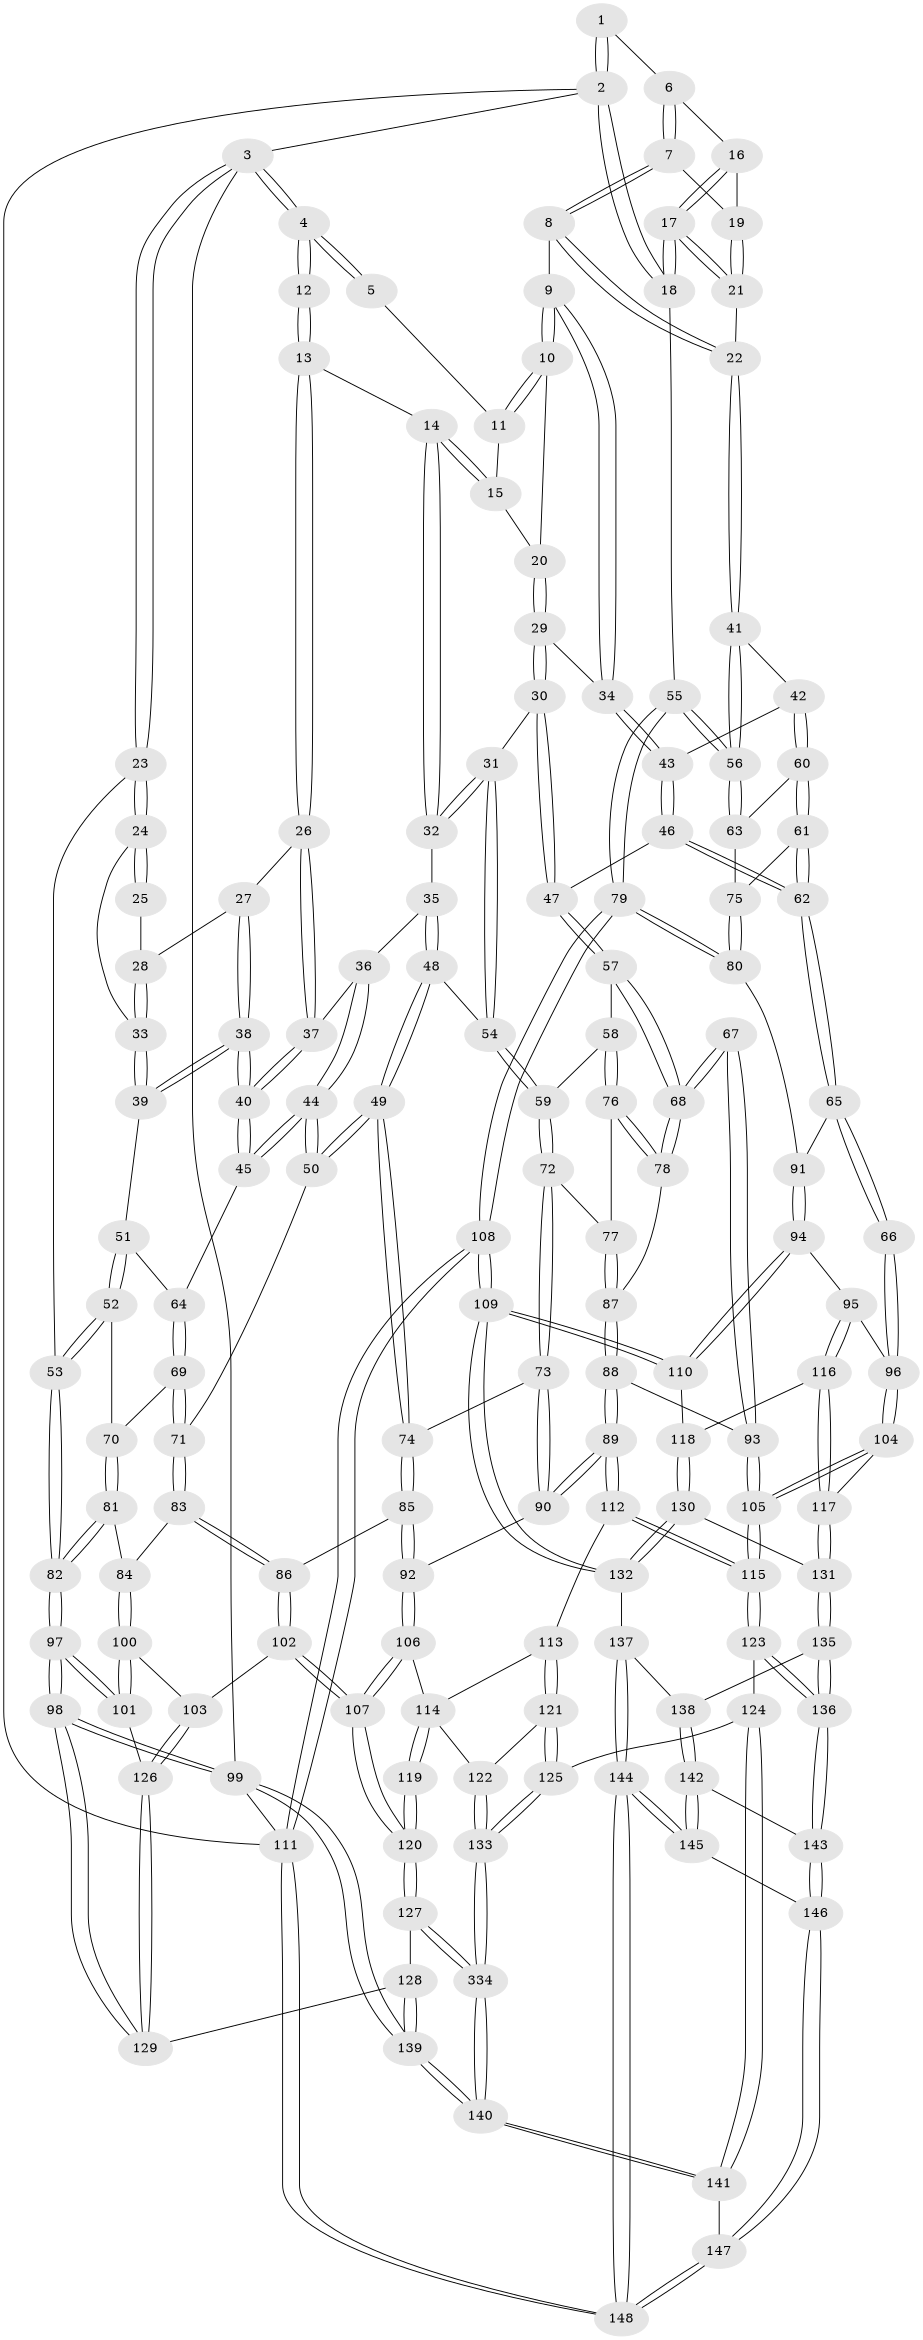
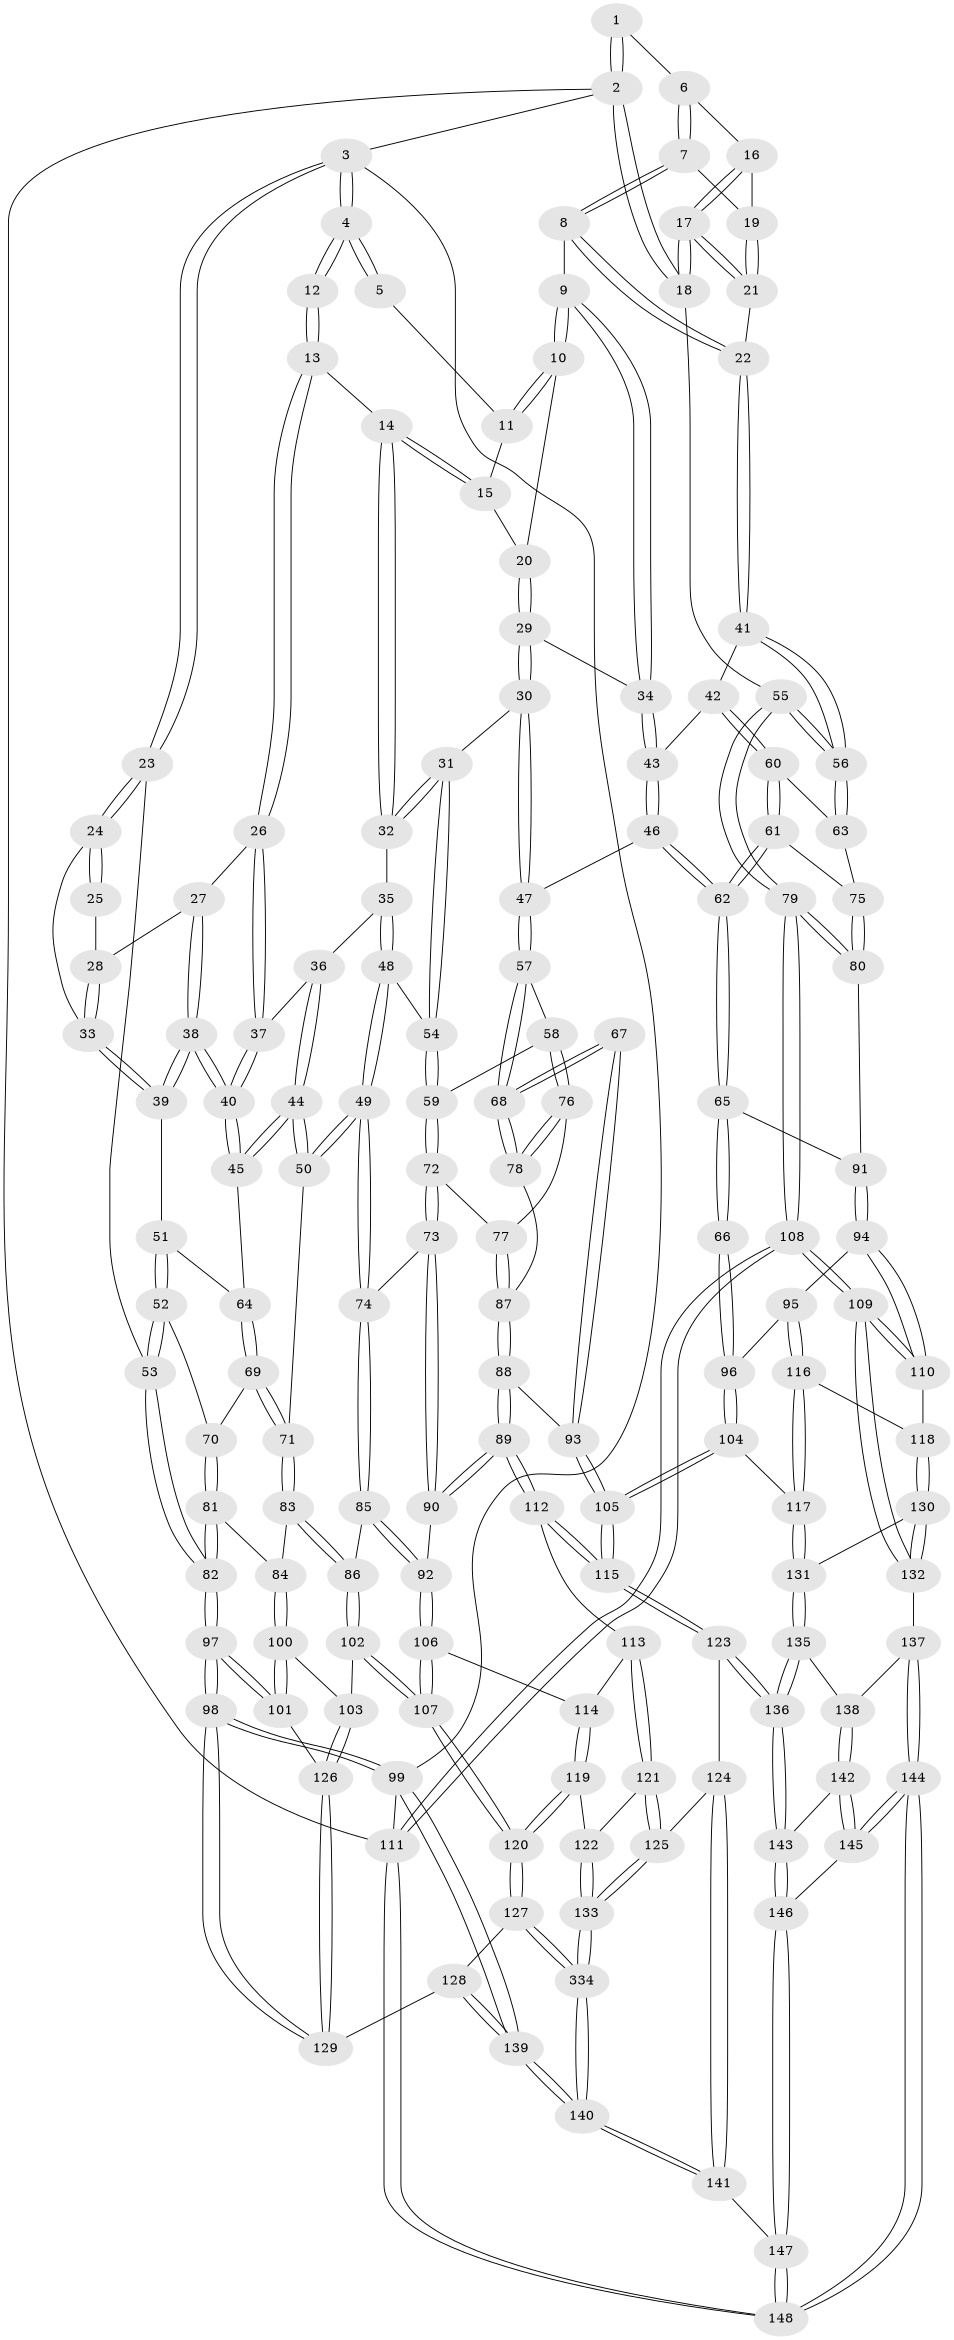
edge "114" -- "122": now "119" -- "122"
